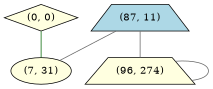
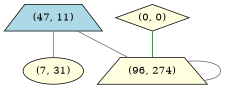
node "(87, 11)": label "(87, 11)" -> "(47, 11)"
edge "(0, 0)" -- "(7, 31)": now "(0, 0)" -- "(96, 274)"
